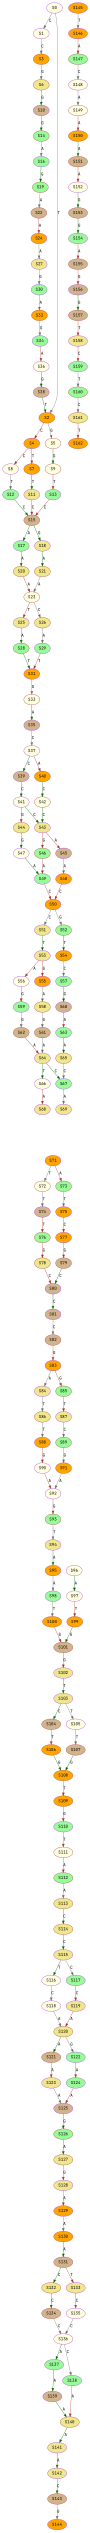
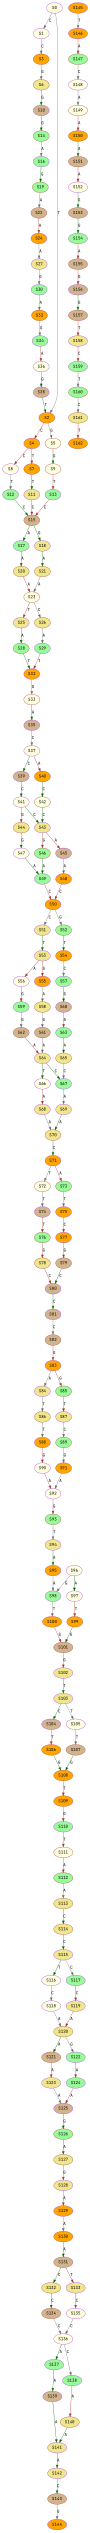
edge "S46" -> "S49": color brown -> darkgreen
node "S70": added
edge "S96" -> "S98": added, label "G"
node "S104": color brown -> purple
edge "S139" -> "S140": now "S139" -> "S141"
